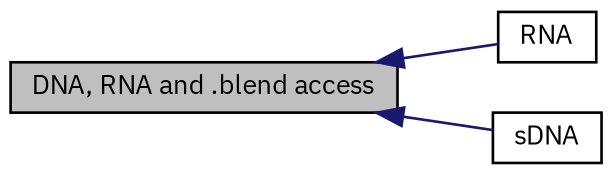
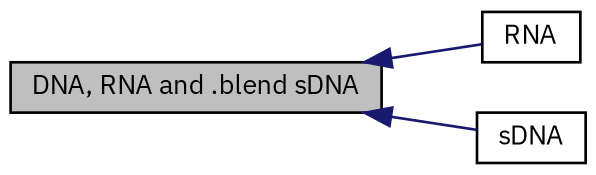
node "DNA, RNA and .blend access": label "DNA, RNA and .blend access" -> "DNA, RNA and .blend sDNA"
